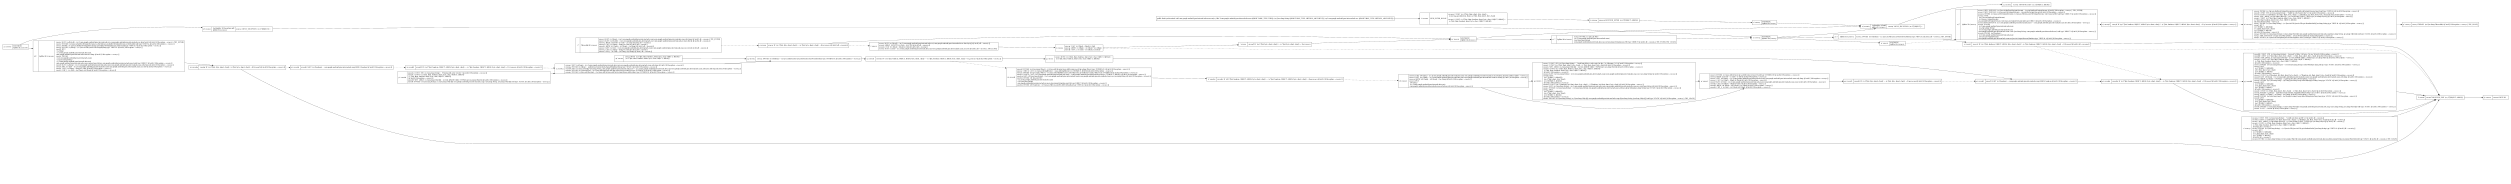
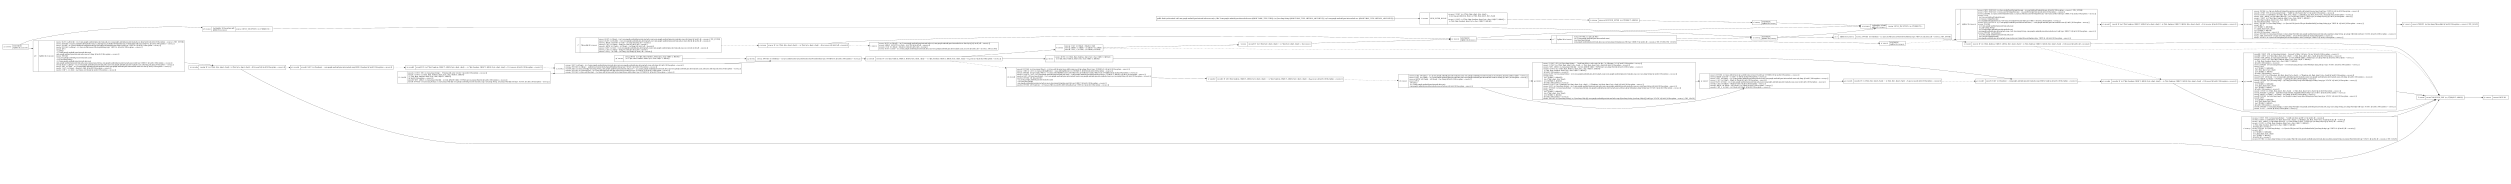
node "25: 0x006a": removed
edge "19: 0x0053" -> "13: 0x0025": now "11: ?" -> "13: 0x0025"
edge "5: 0x0013" -> "6: 0x0019": now "35: 0x00a6" -> "6: 0x0019"
